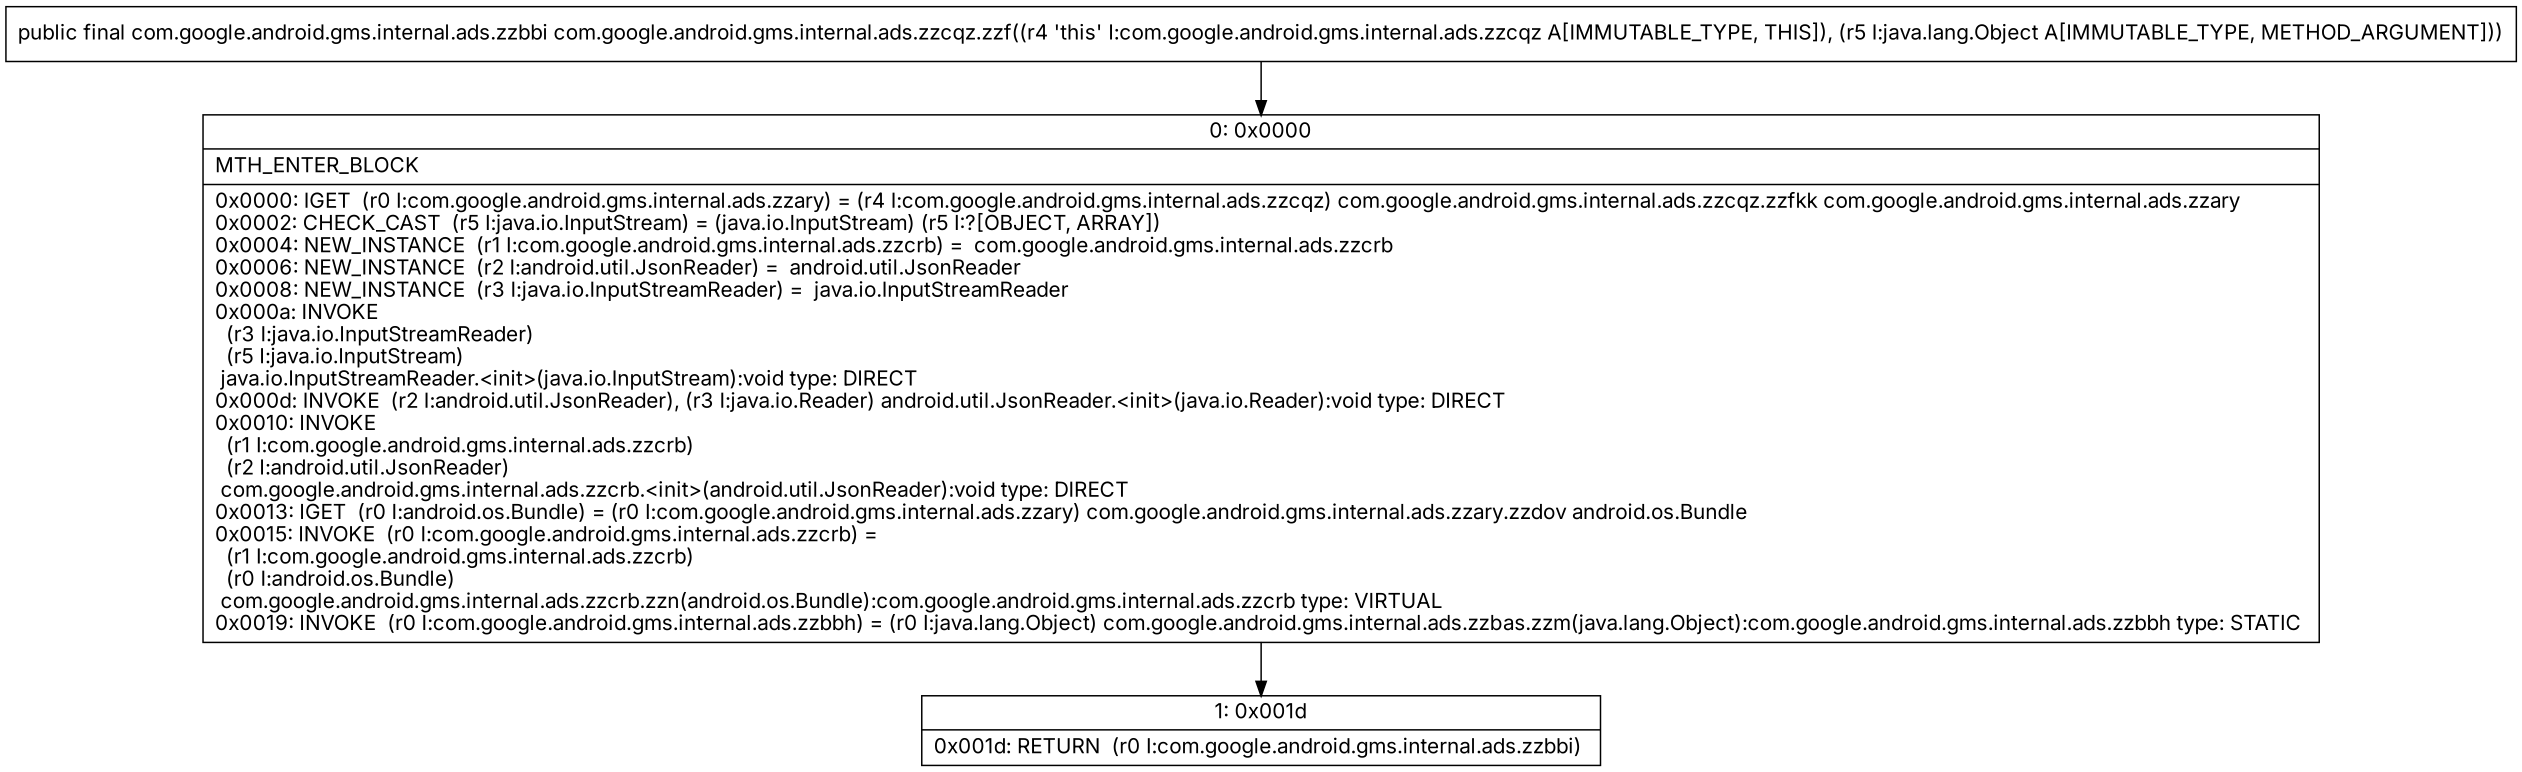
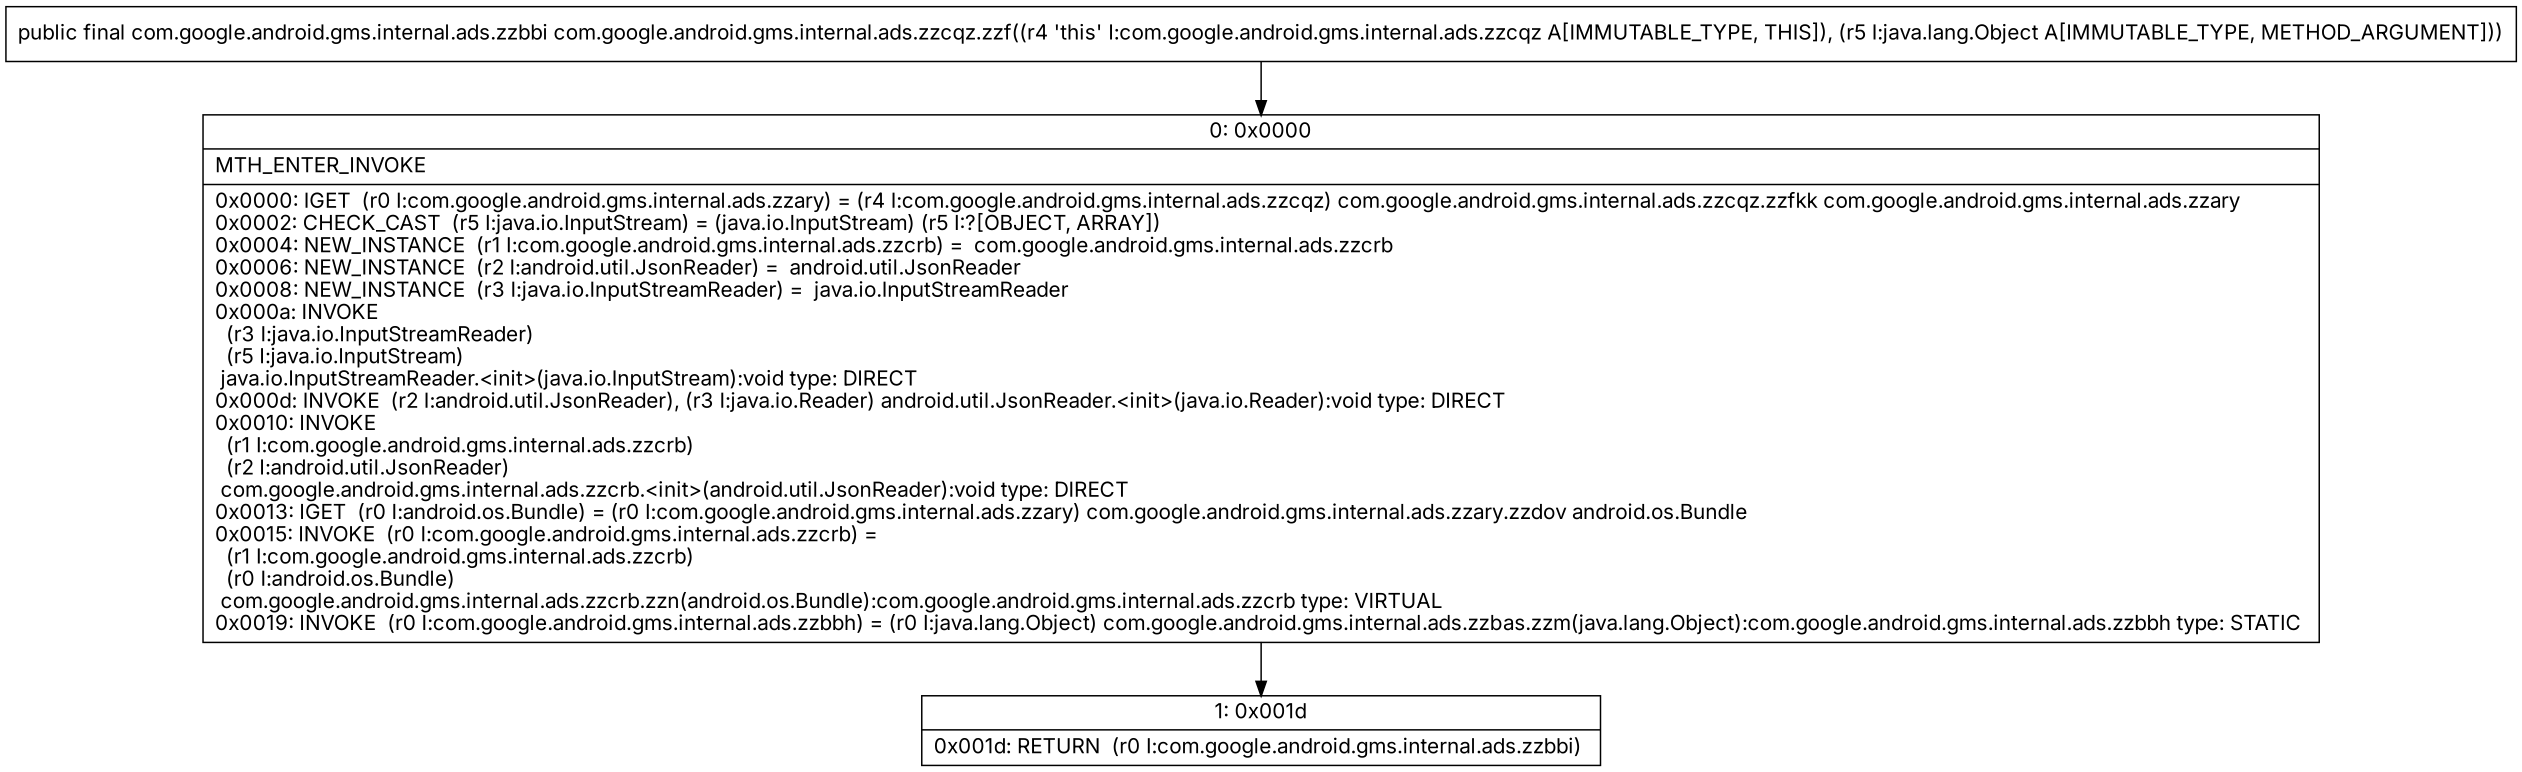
node "0: 0x0000": text "MTH_ENTER_BLOCK" -> "MTH_ENTER_INVOKE"
